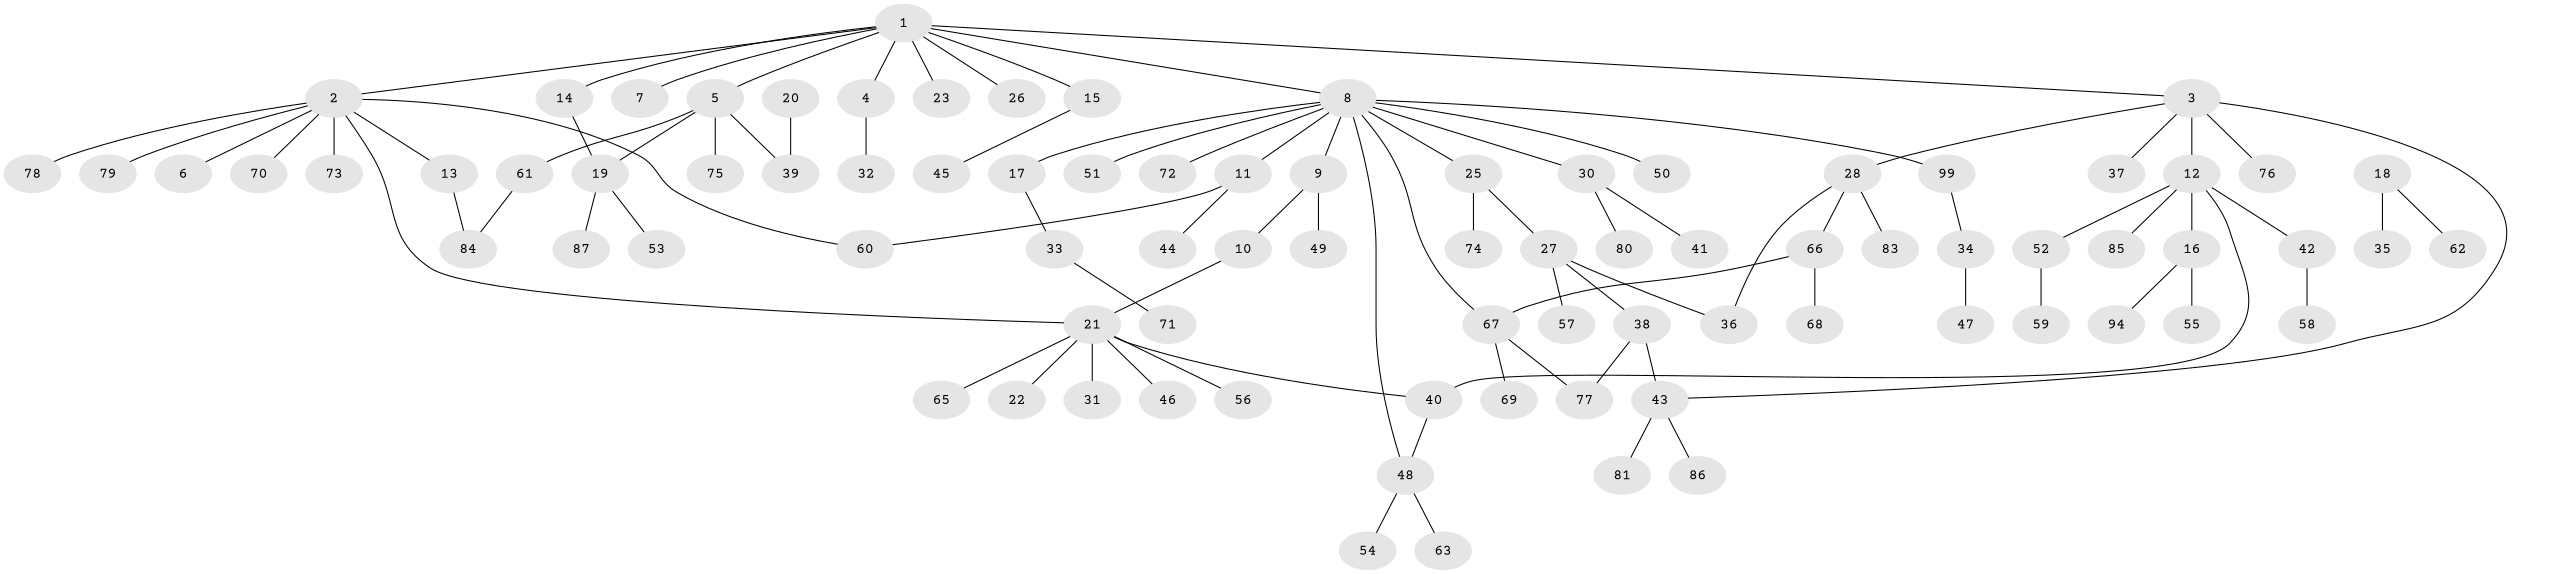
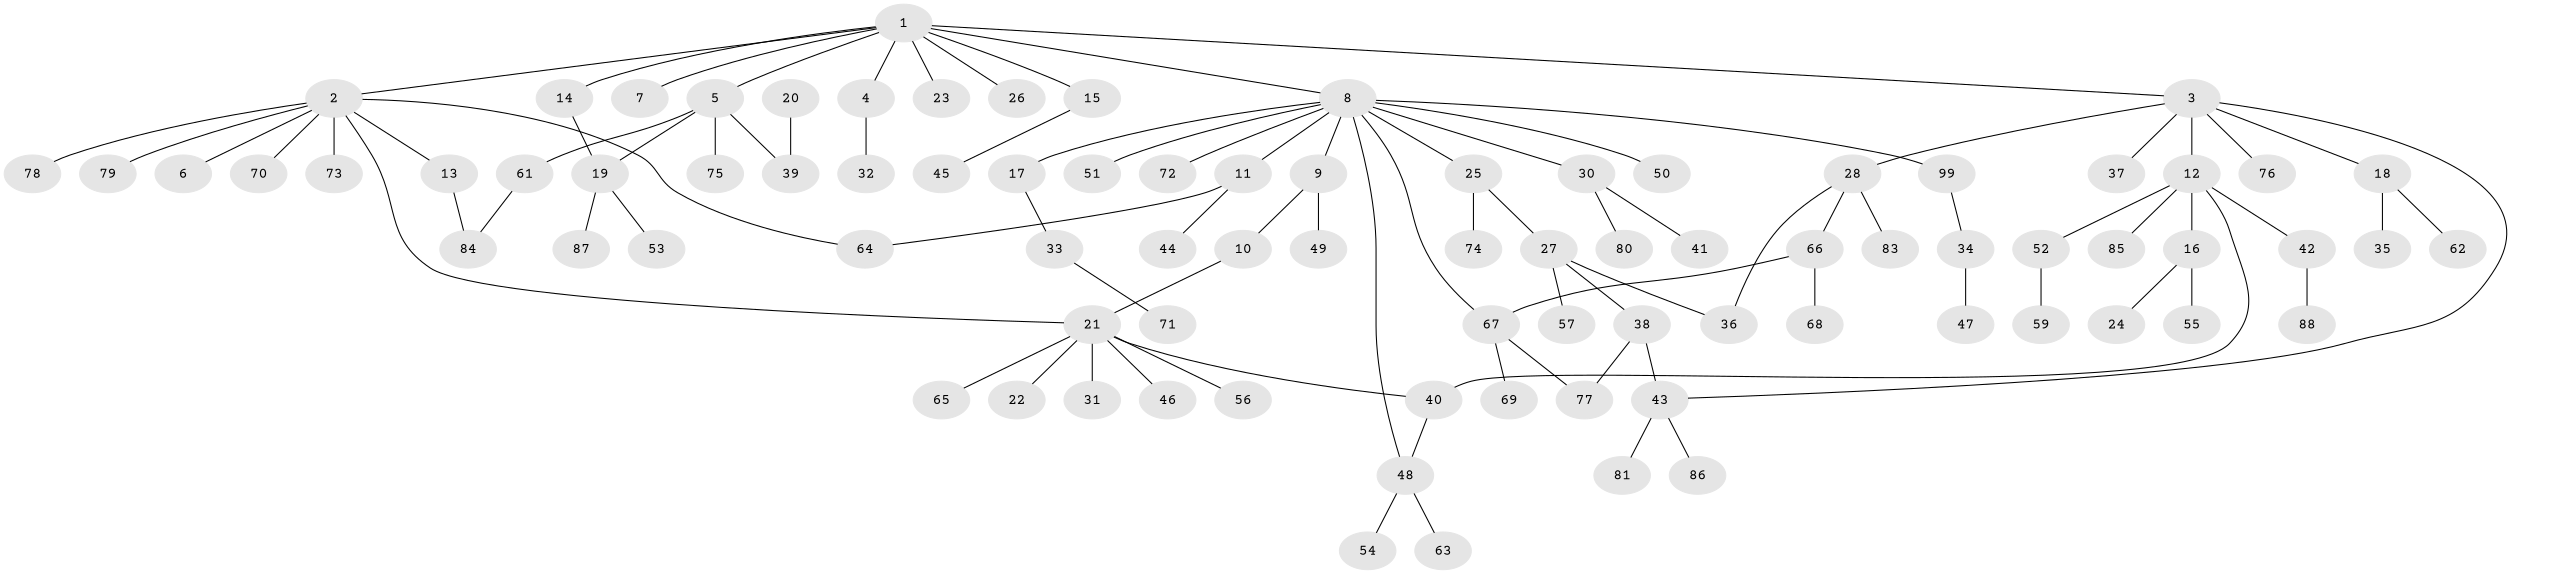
edge "3" -- "18": added
node "60": label "60" -> "64"
node "94": label "94" -> "24"
node "58": label "58" -> "88"
